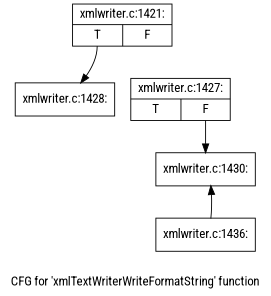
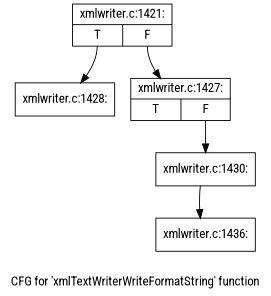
edge "xmlwriter.c:1421:" -> "xmlwriter.c:1427:": added
edge "xmlwriter.c:1436:" -> "xmlwriter.c:1430:": reversed
